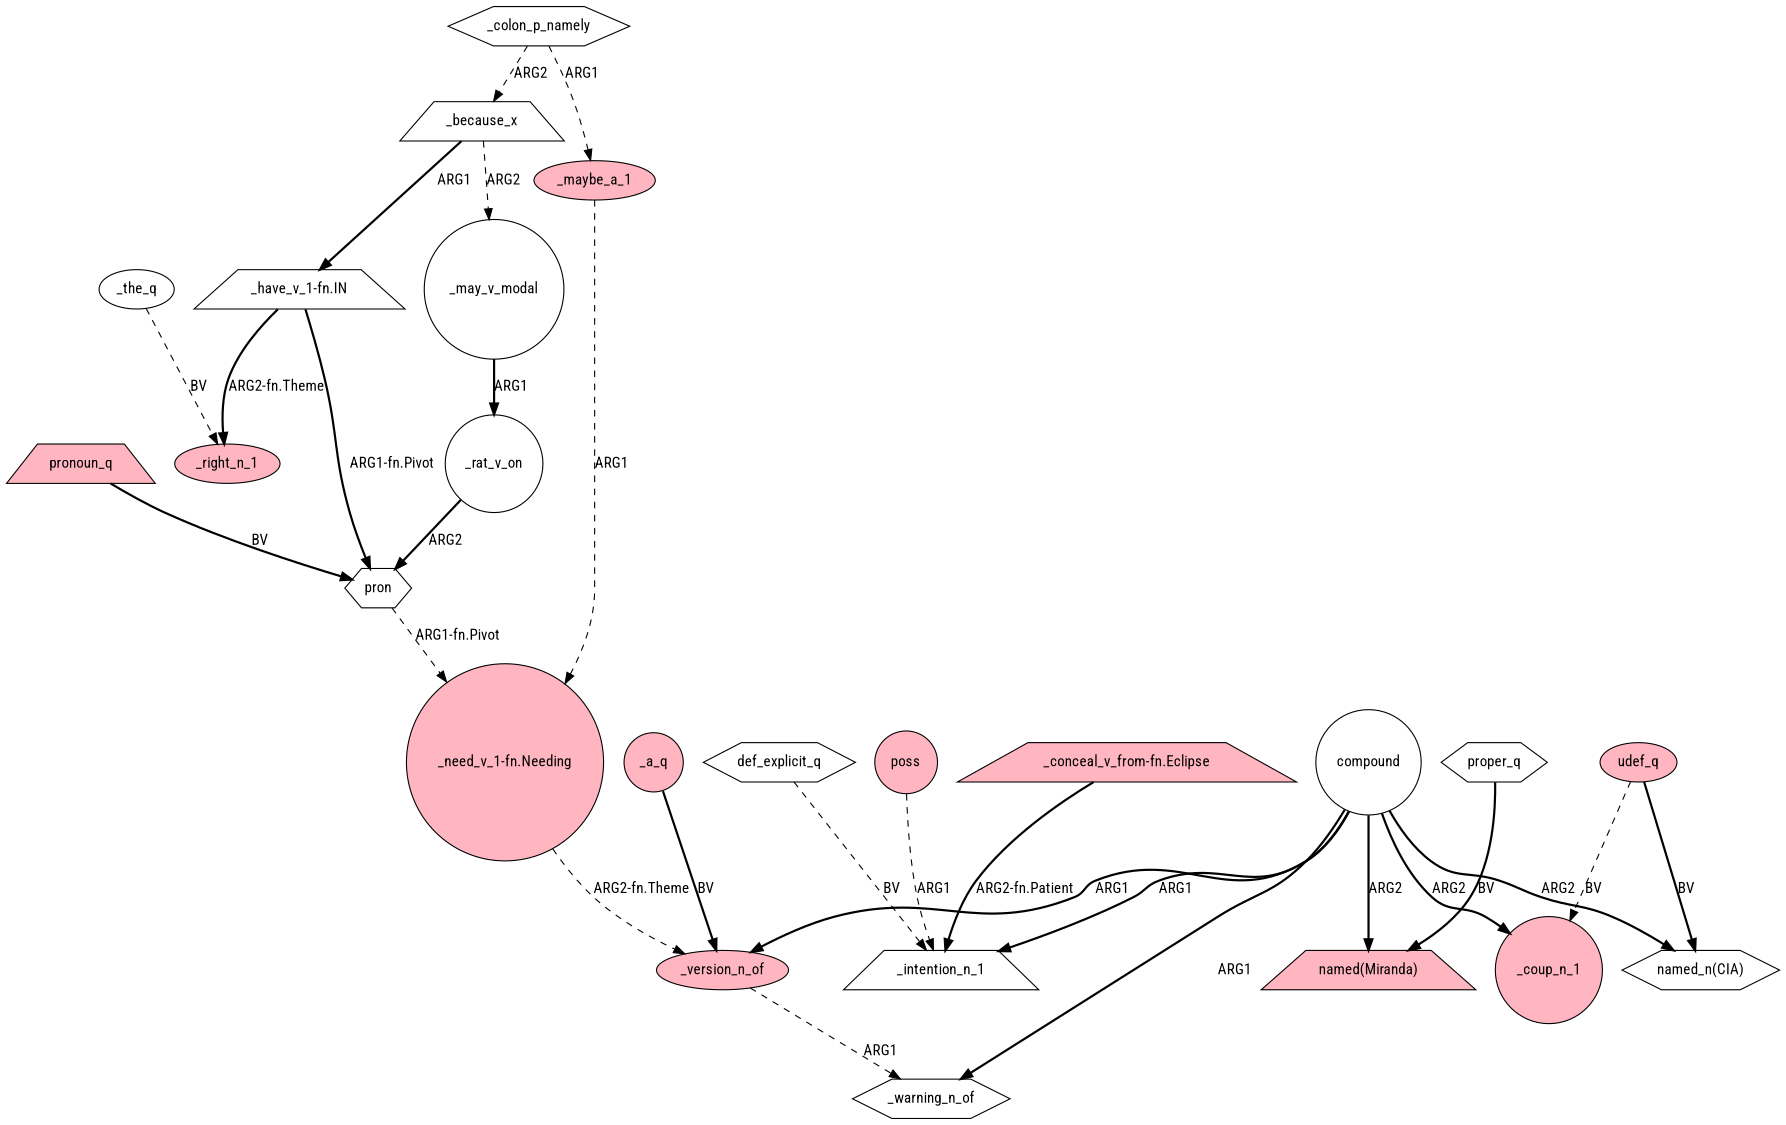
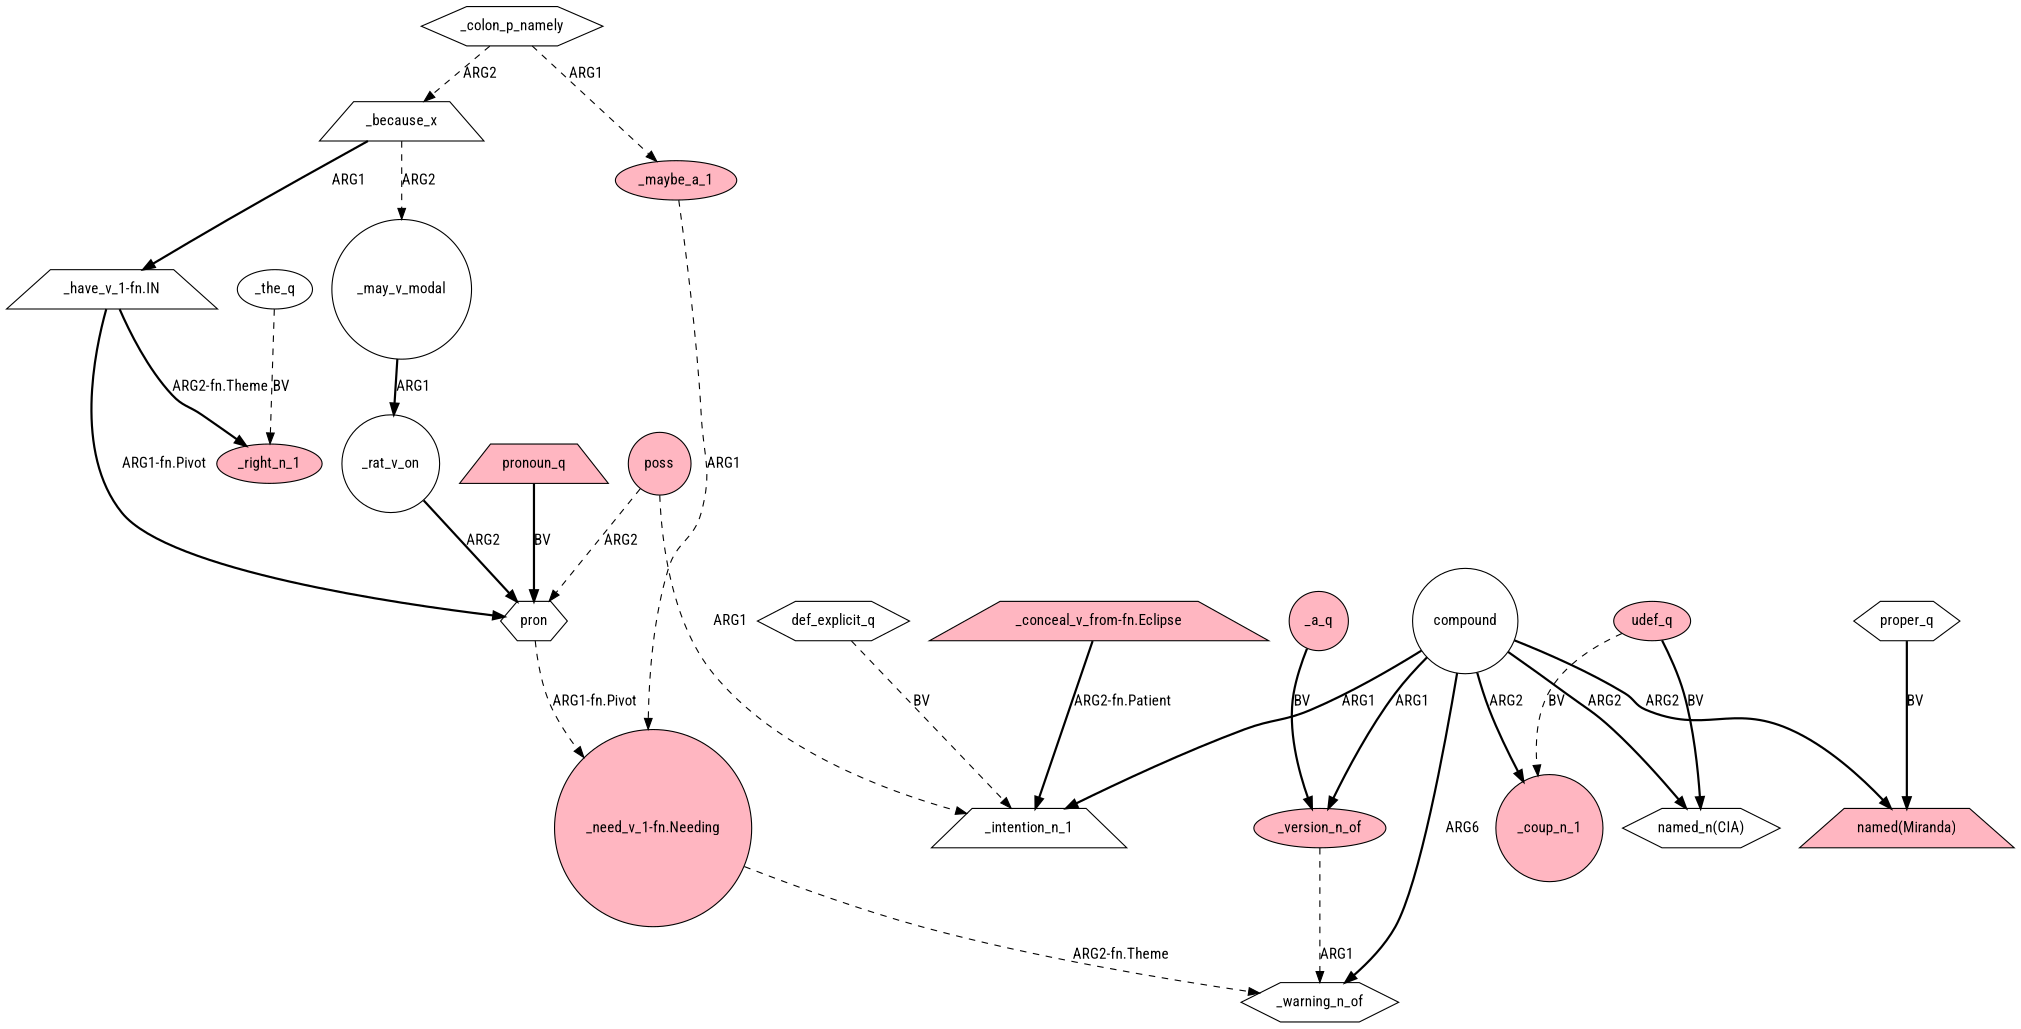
edge "poss" -> "pron": added, label "ARG2"
edge "_need_v_1-fn.Needing" -> "_version_n_of": now "_need_v_1-fn.Needing" -> "_warning_n_of"
edge "compound" -> "_warning_n_of": label "ARG1" -> "ARG6"
